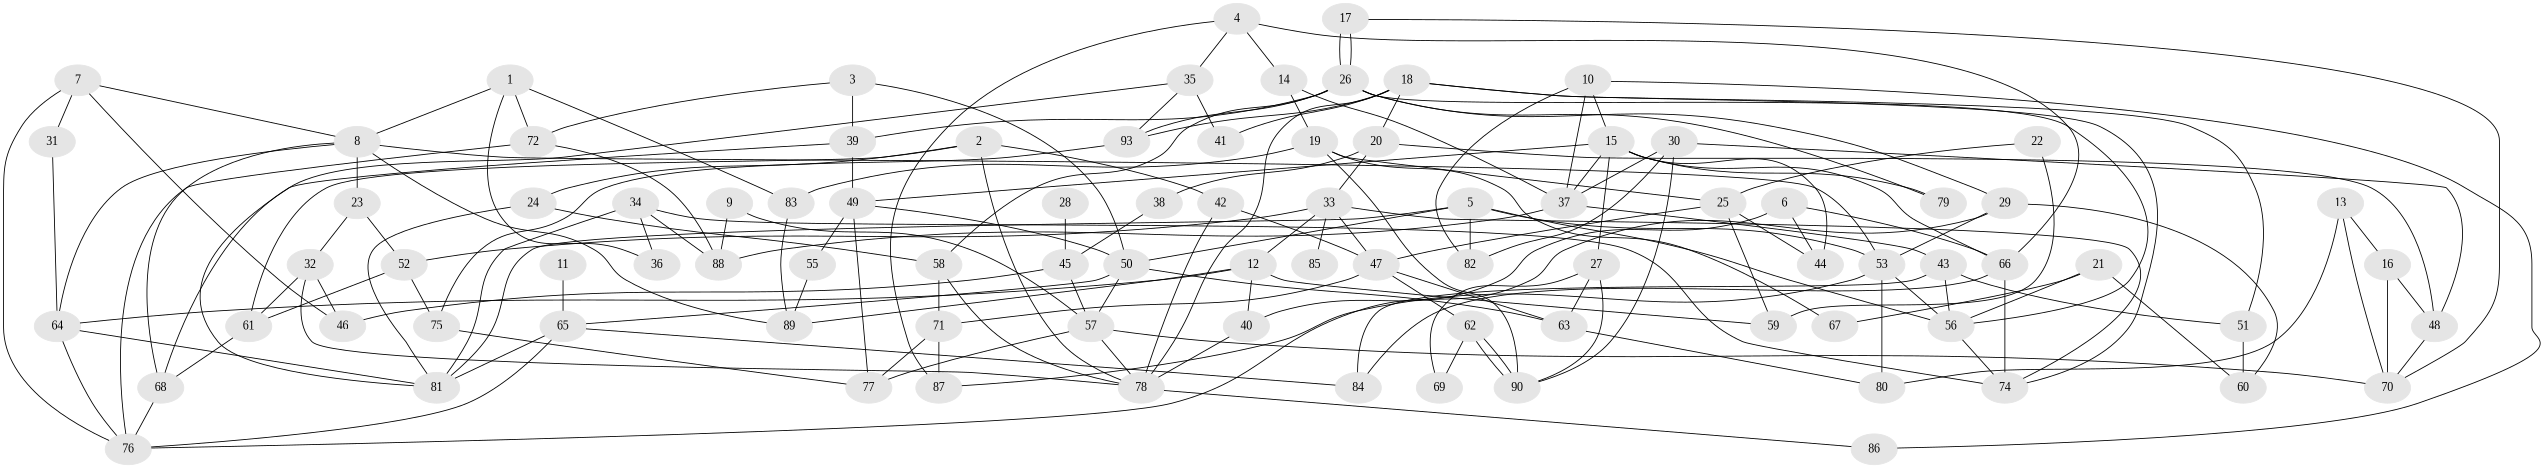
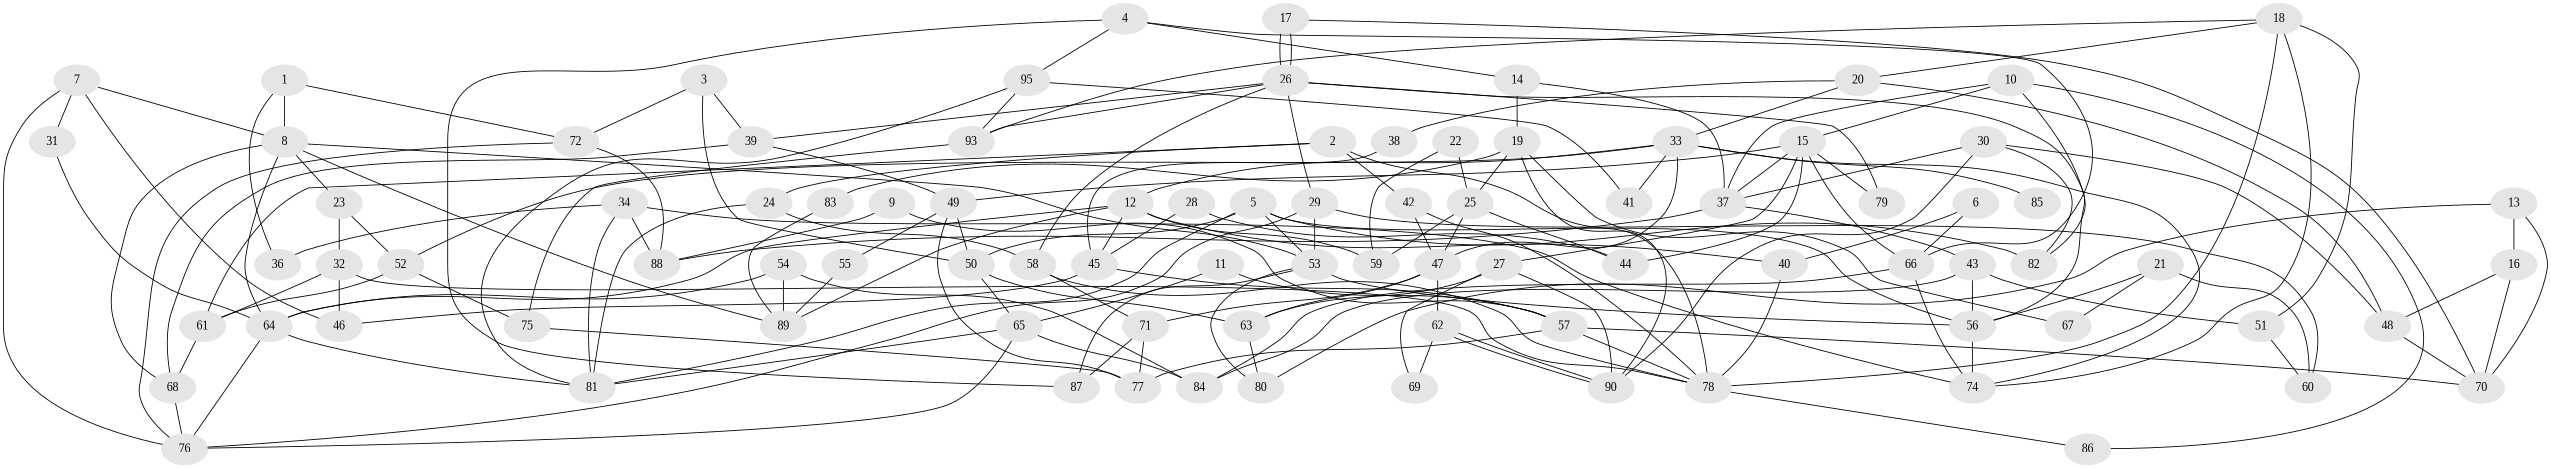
node "35": label "35" -> "95"
edge "18" -- "41": now "33" -- "41"
edge "1" -- "83": removed
edge "12" -- "45": added
edge "6" -- "44": now "28" -- "44"
node "54": added
edge "50" -- "57": now "11" -- "57"
